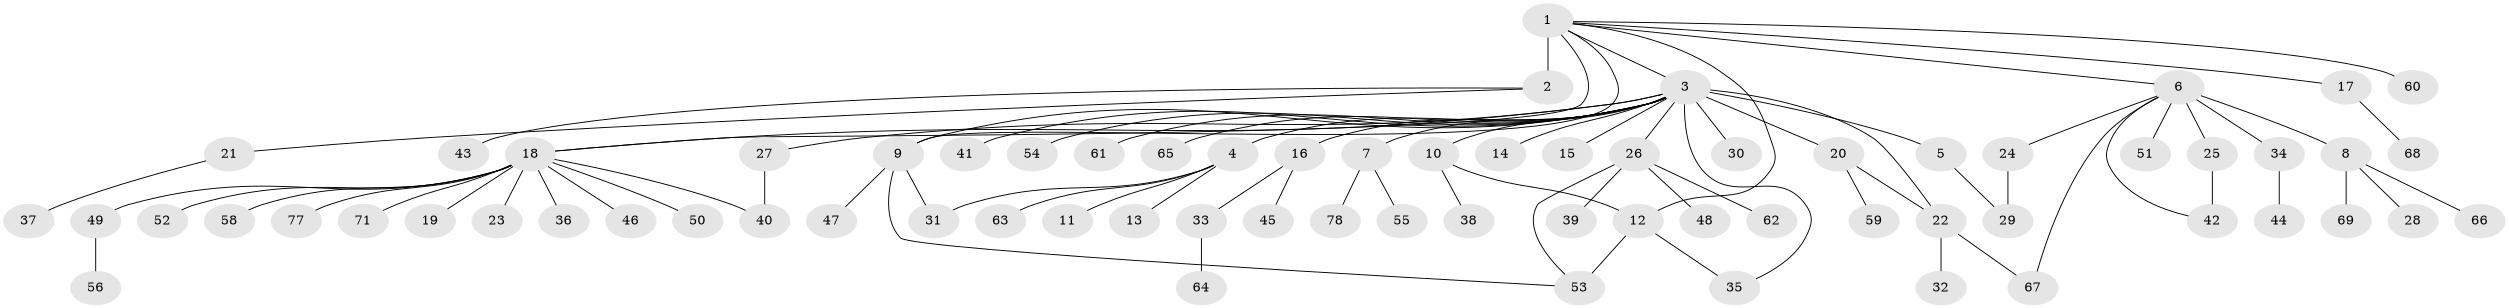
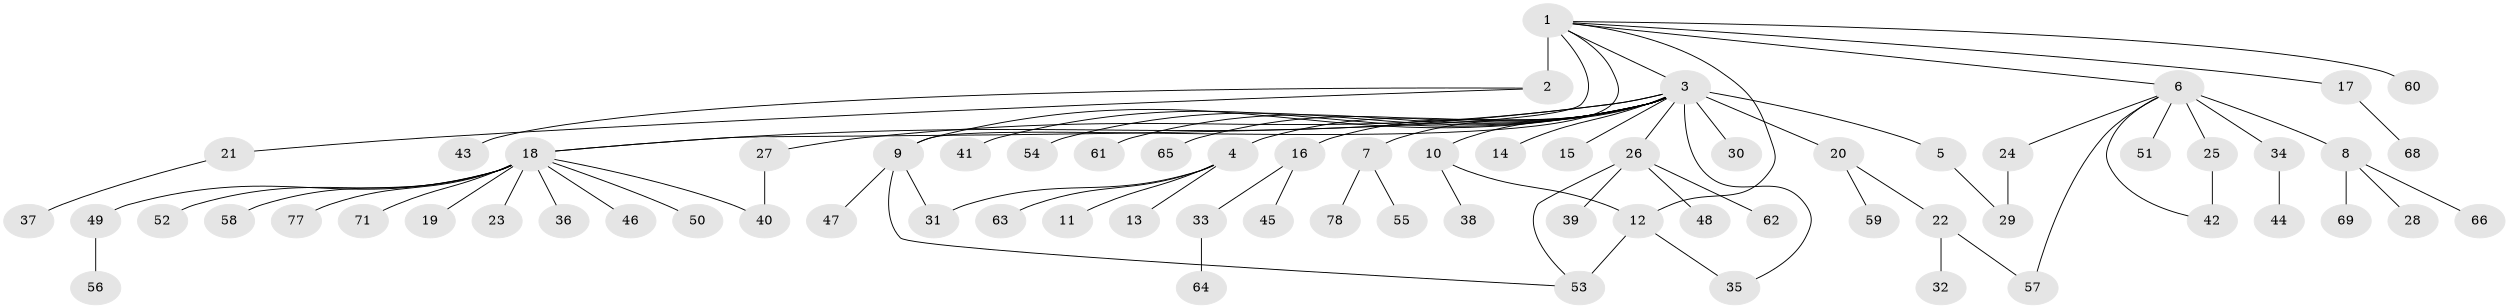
edge "3" -- "22": removed
node "67": label "67" -> "57"
